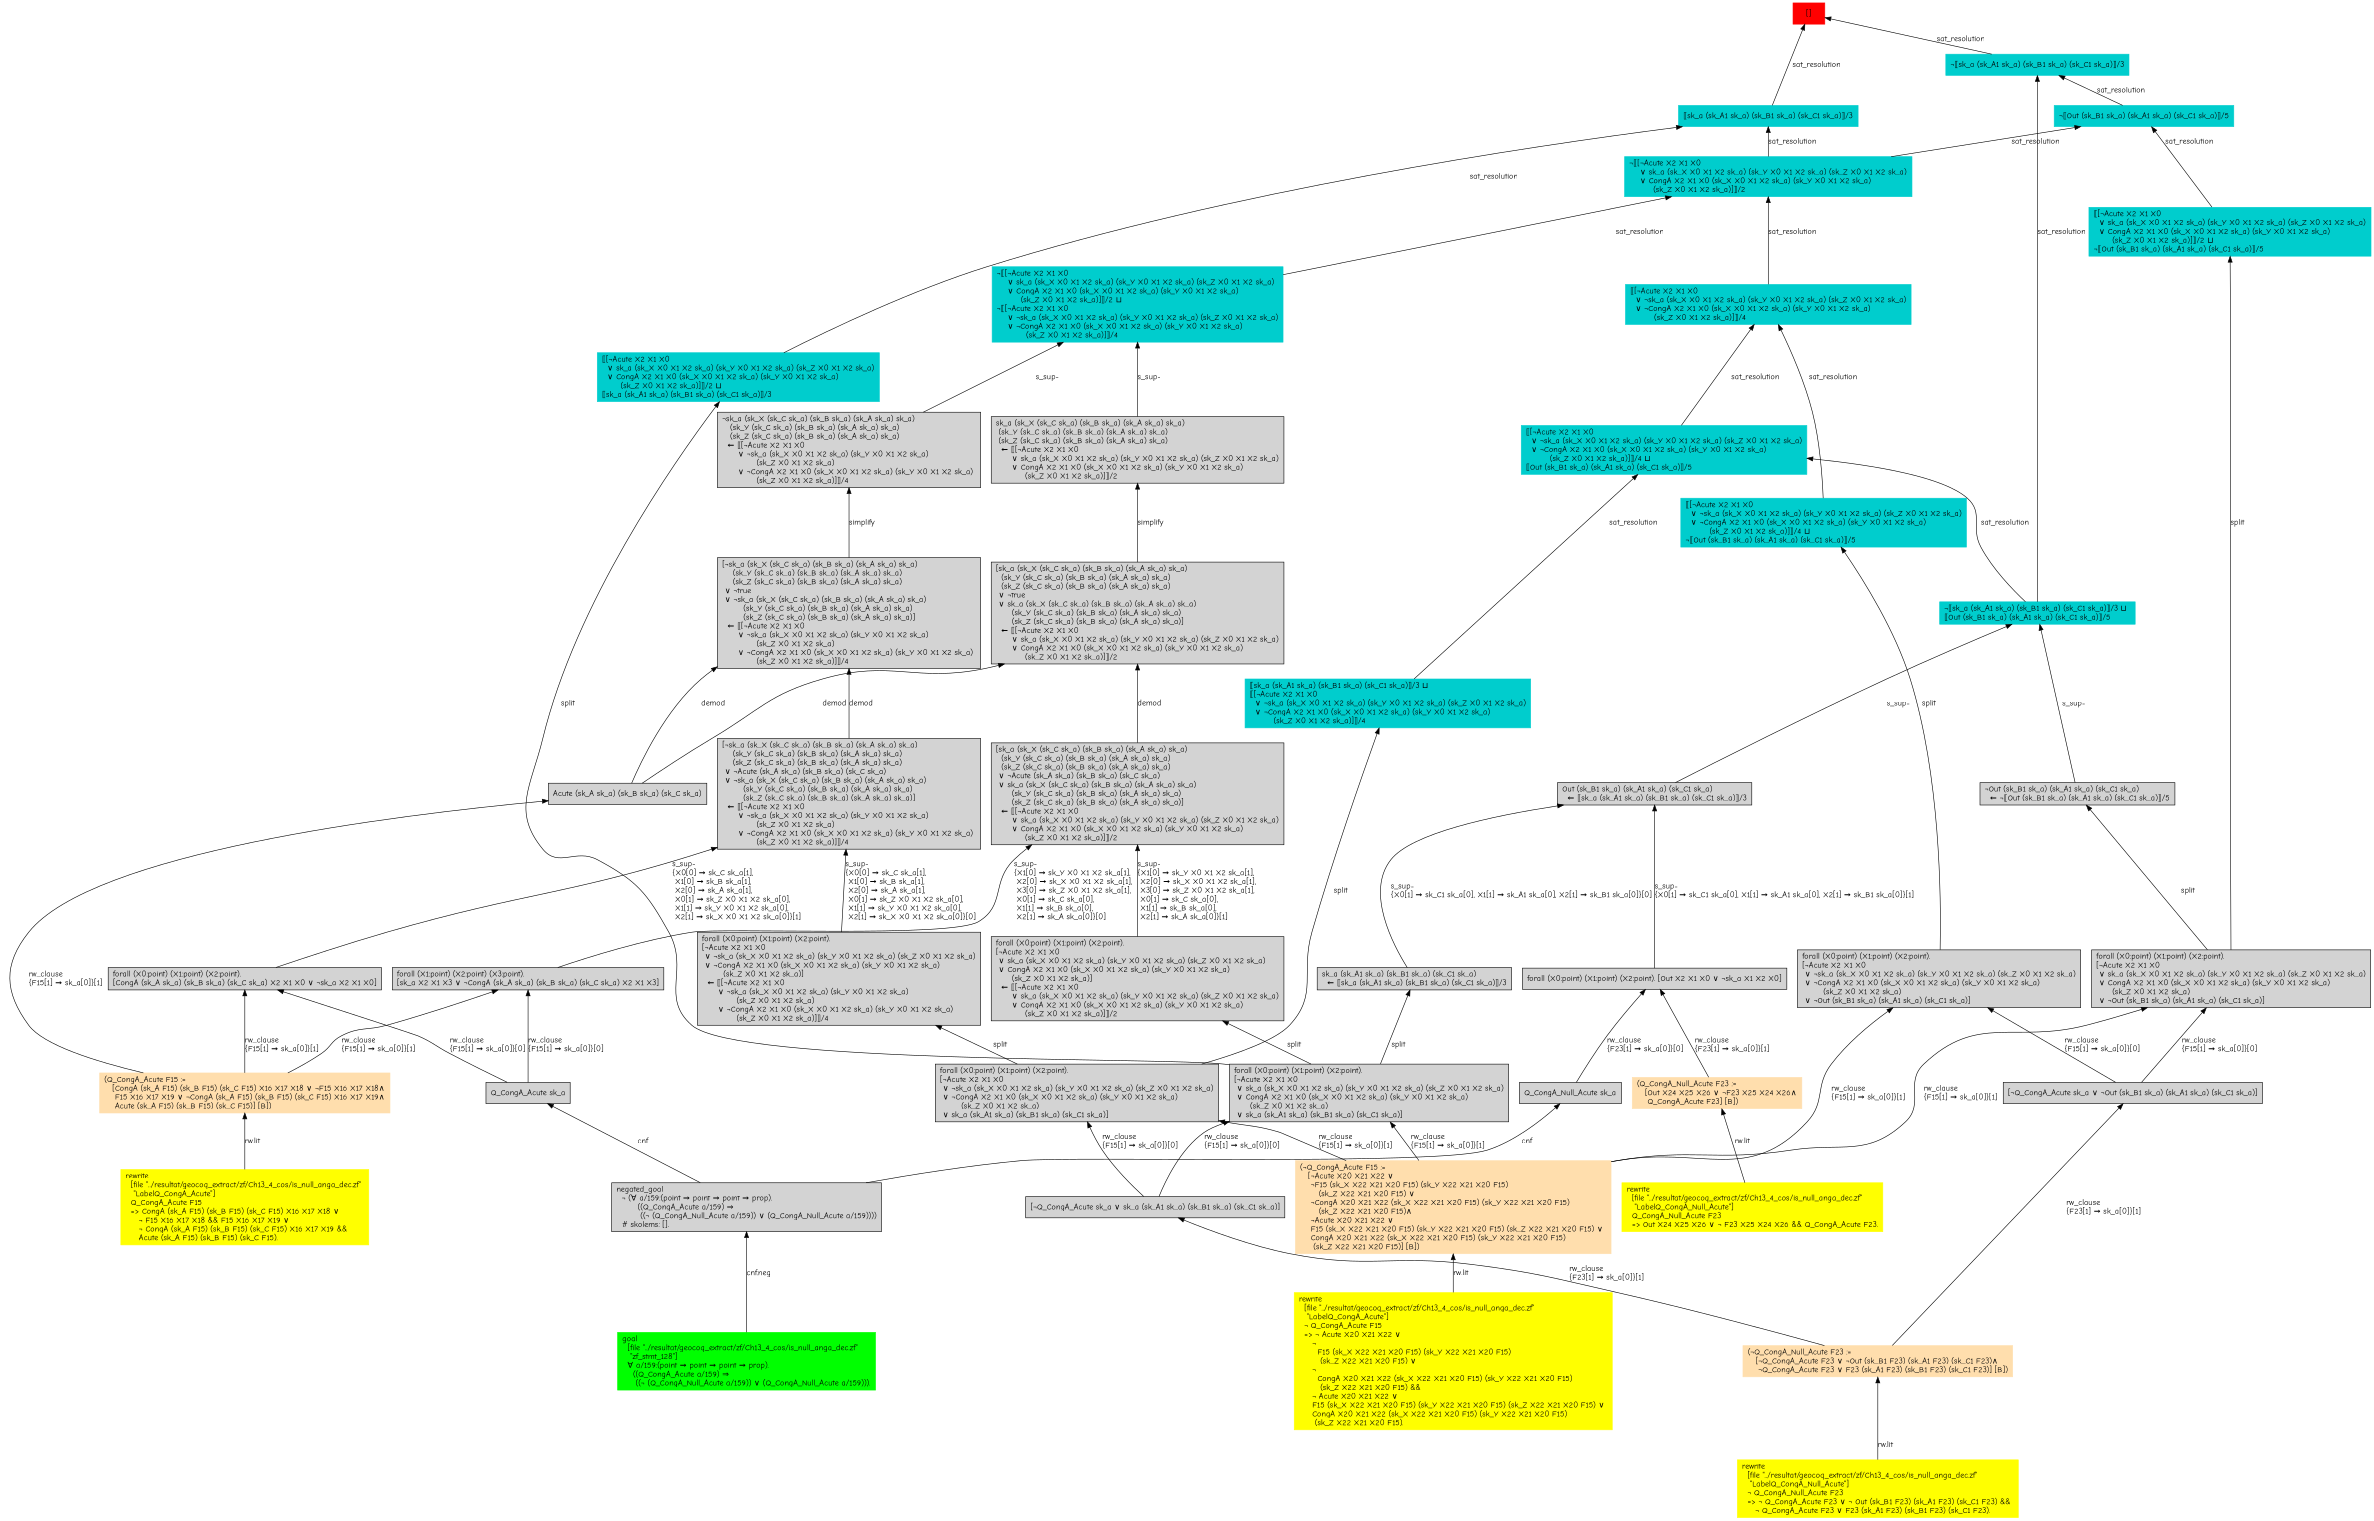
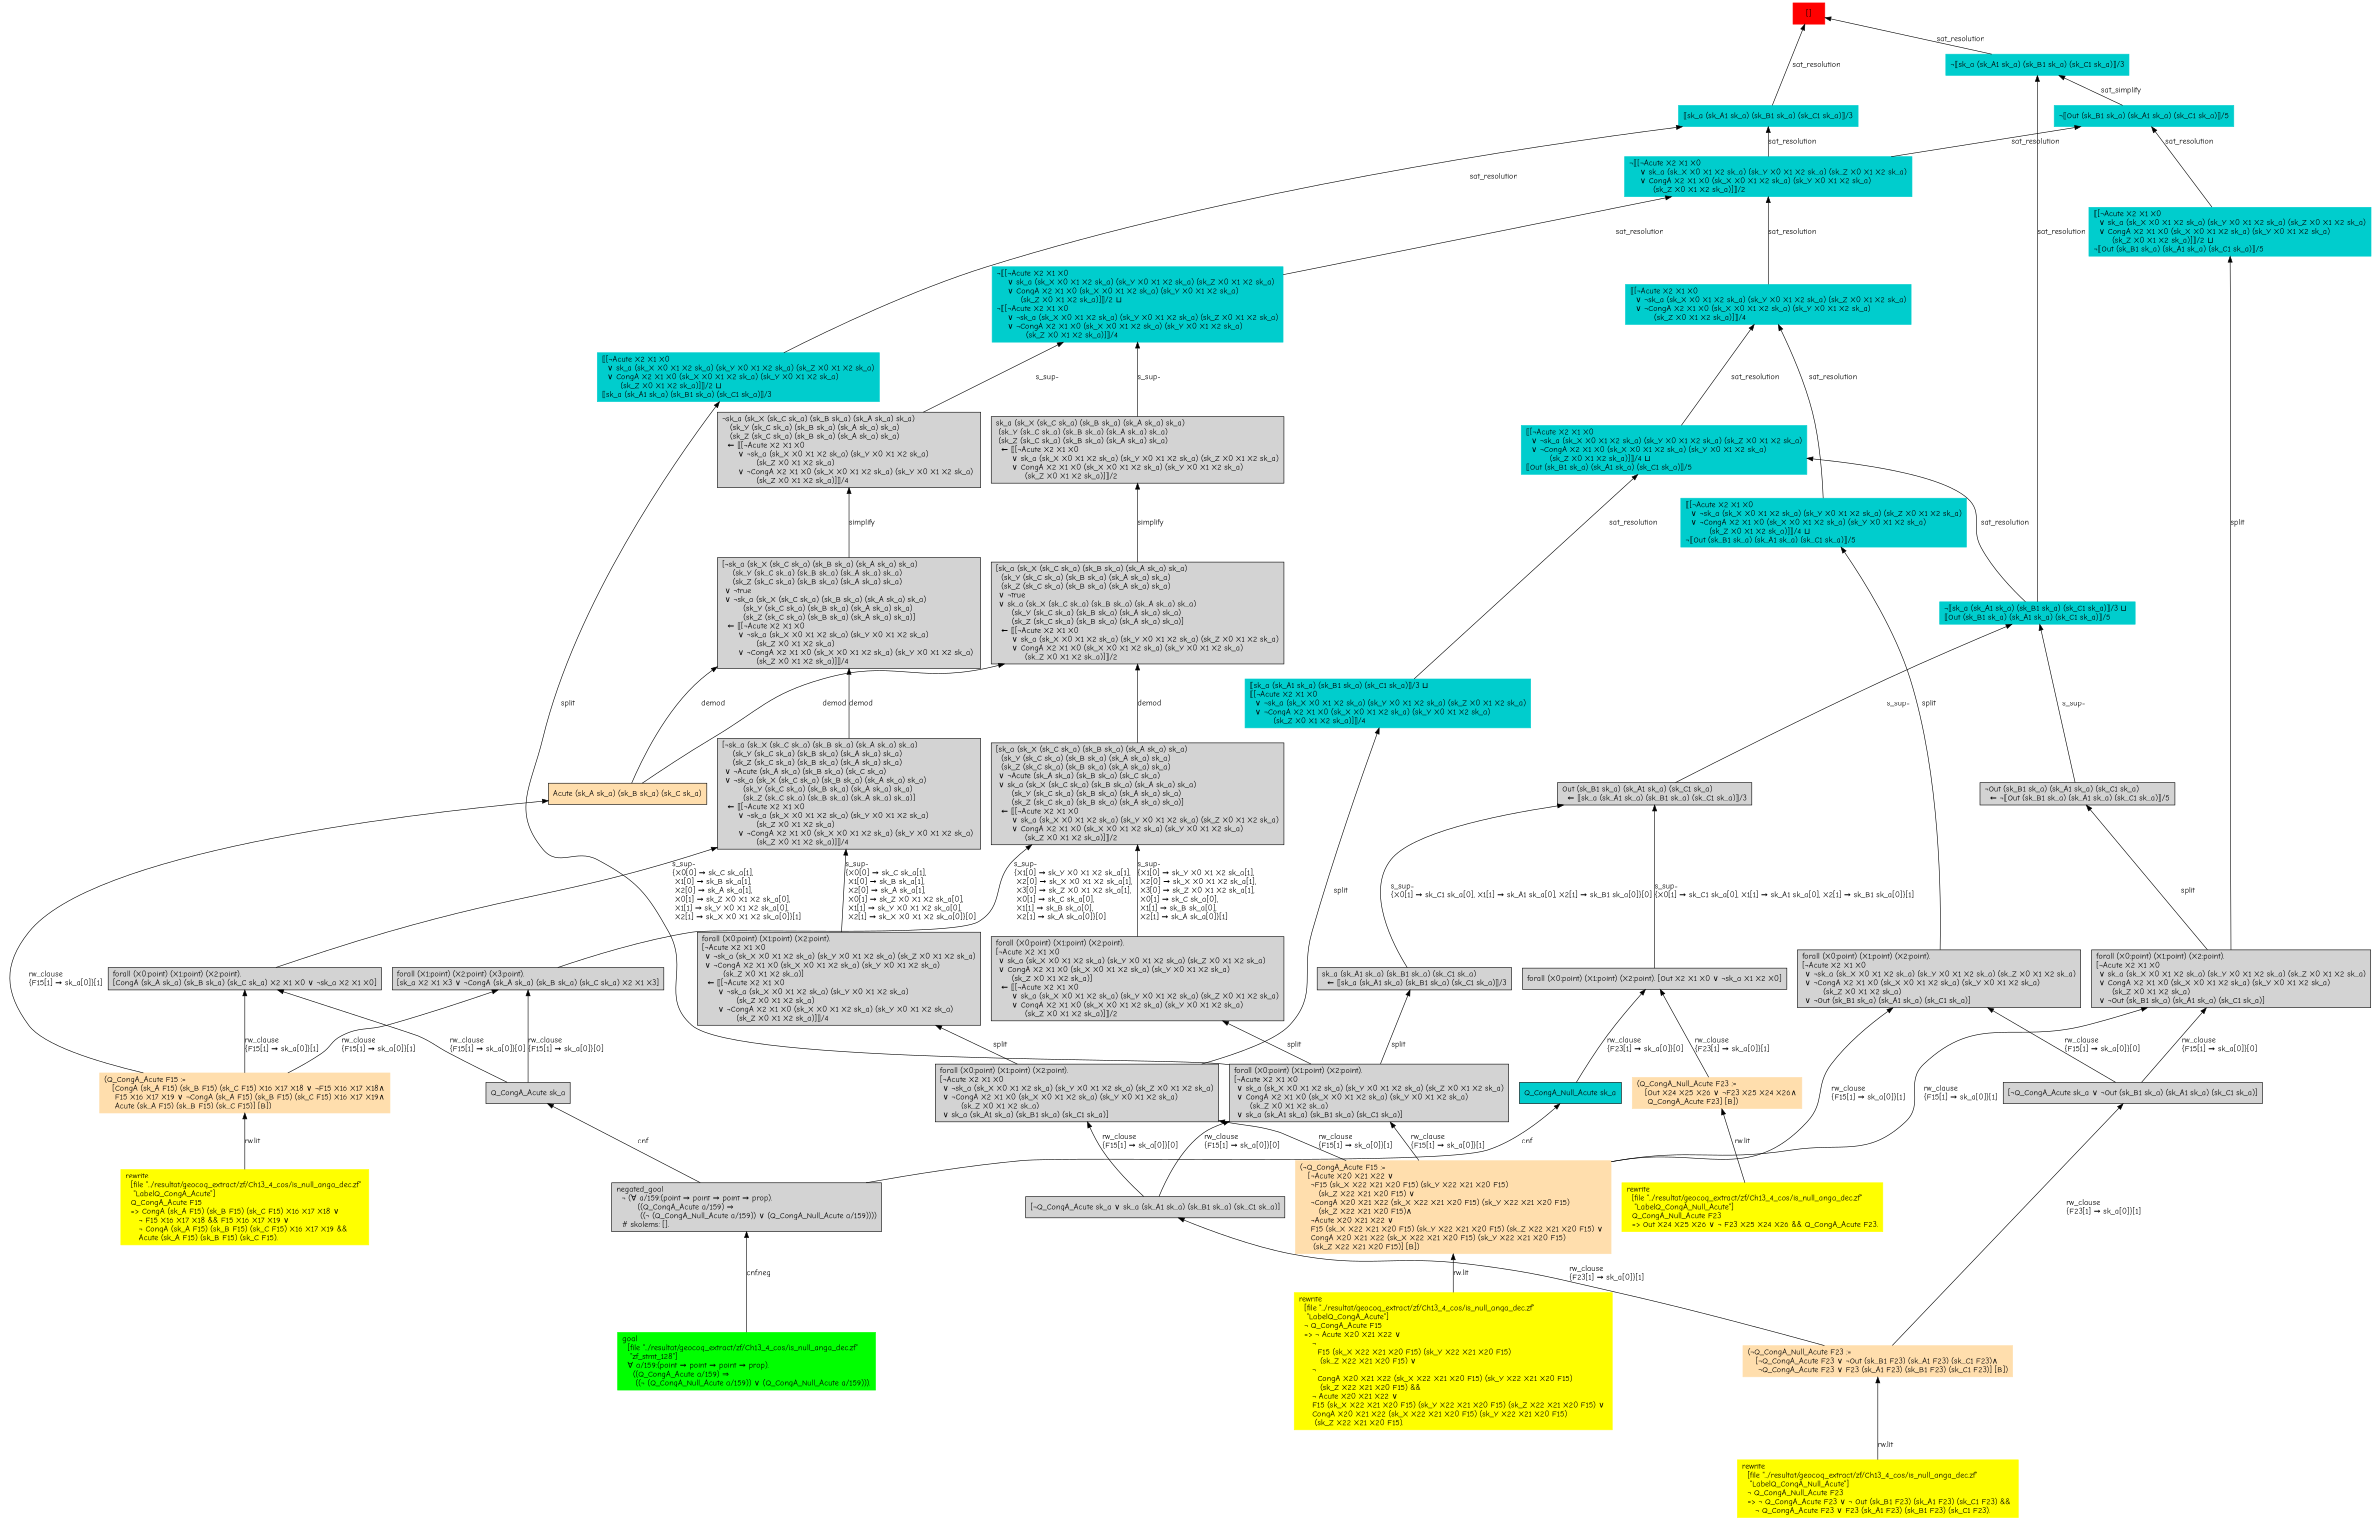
edge "¬⟦Out (sk_B1 sk_a) (sk_A1 sk_a) (sk_C1 sk_a)⟧/5" -> "¬⟦sk_a (sk_A1 sk_a) (sk_B1 sk_a) (sk_C1 sk_a)⟧/3": label "sat_resolution" -> "sat_simplify"
node "Acute (sk_A sk_a) (sk_B sk_a) (sk_C sk_a)": fillcolor lightgrey -> navajowhite
node "Q_CongA_Null_Acute sk_a": fillcolor lightgrey -> cyan3
